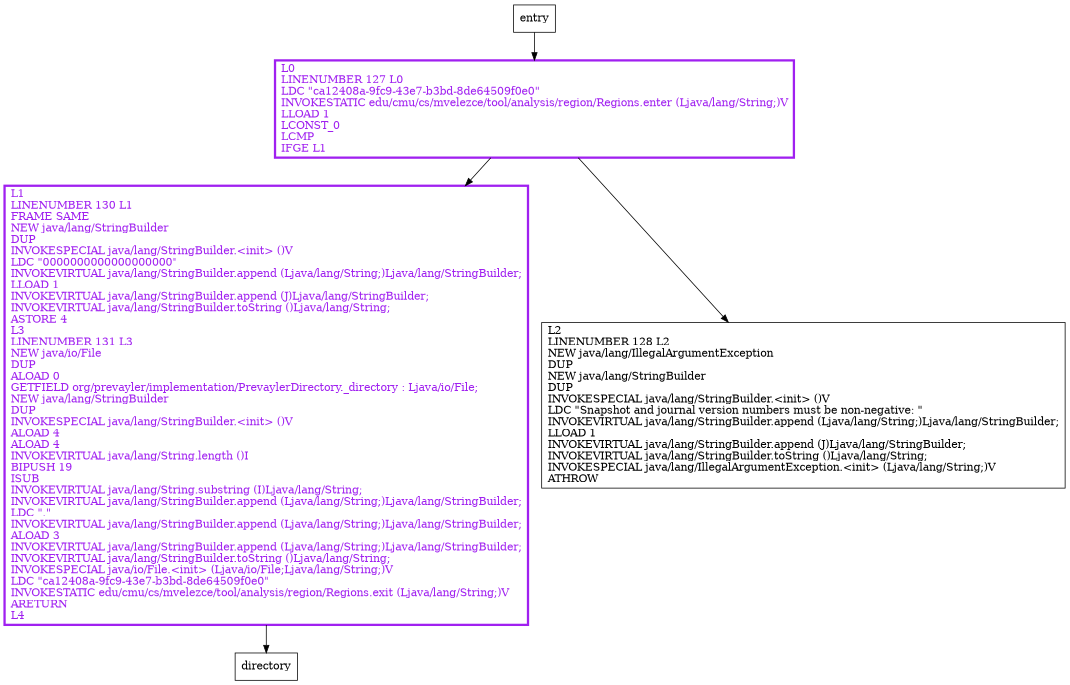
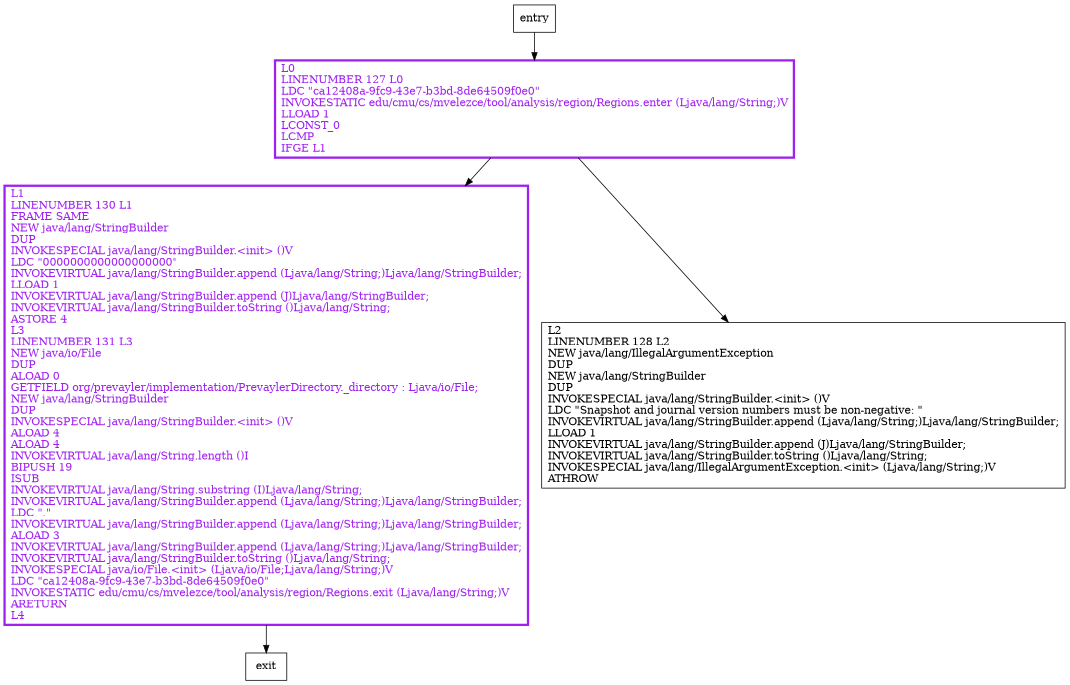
node "directory": label "directory" -> "exit"
